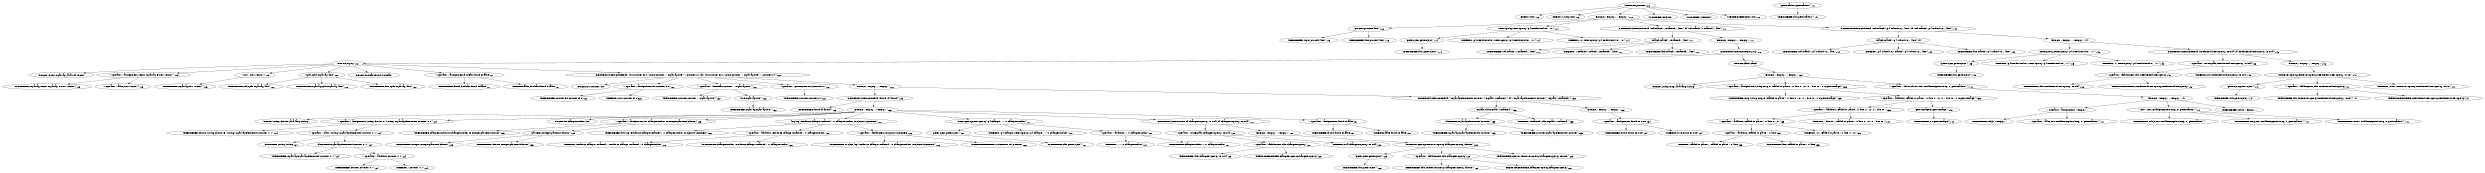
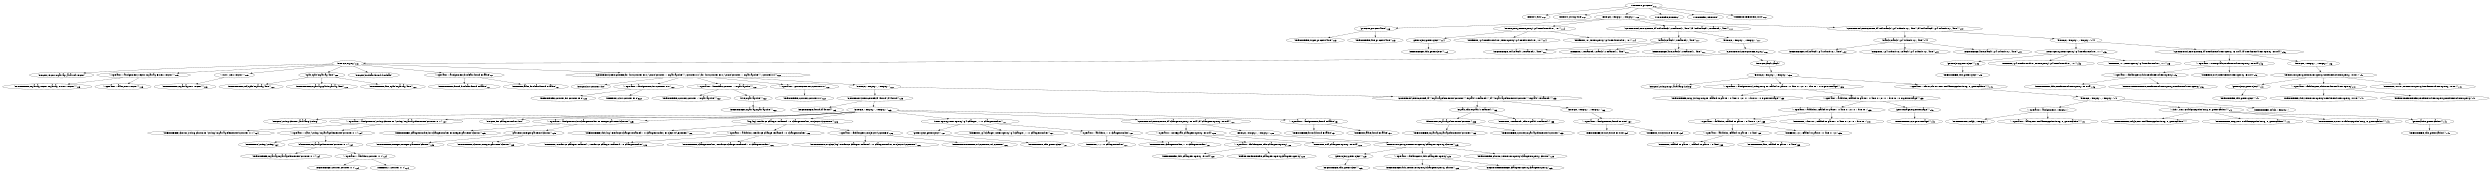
edge "(<init>,new BuildException(msg, e, getLocation()))" -> "(getLocation,getLocation())": added
